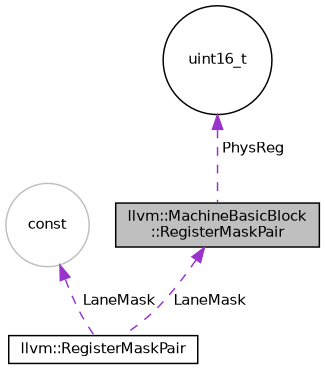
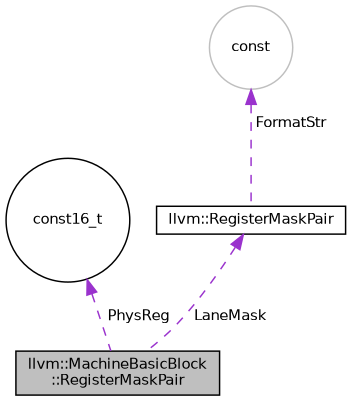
node "uint16_t": label "uint16_t" -> "const16_t"
edge "llvm::RegisterMaskPair" -> "const": label " LaneMask" -> " FormatStr"
edge "llvm::RegisterMaskPair" -> "llvm::MachineBasicBlock ::RegisterMaskPair": reversed
